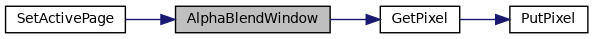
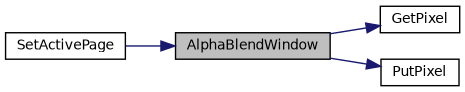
edge "GetPixel" -> "PutPixel": now "AlphaBlendWindow" -> "PutPixel"
